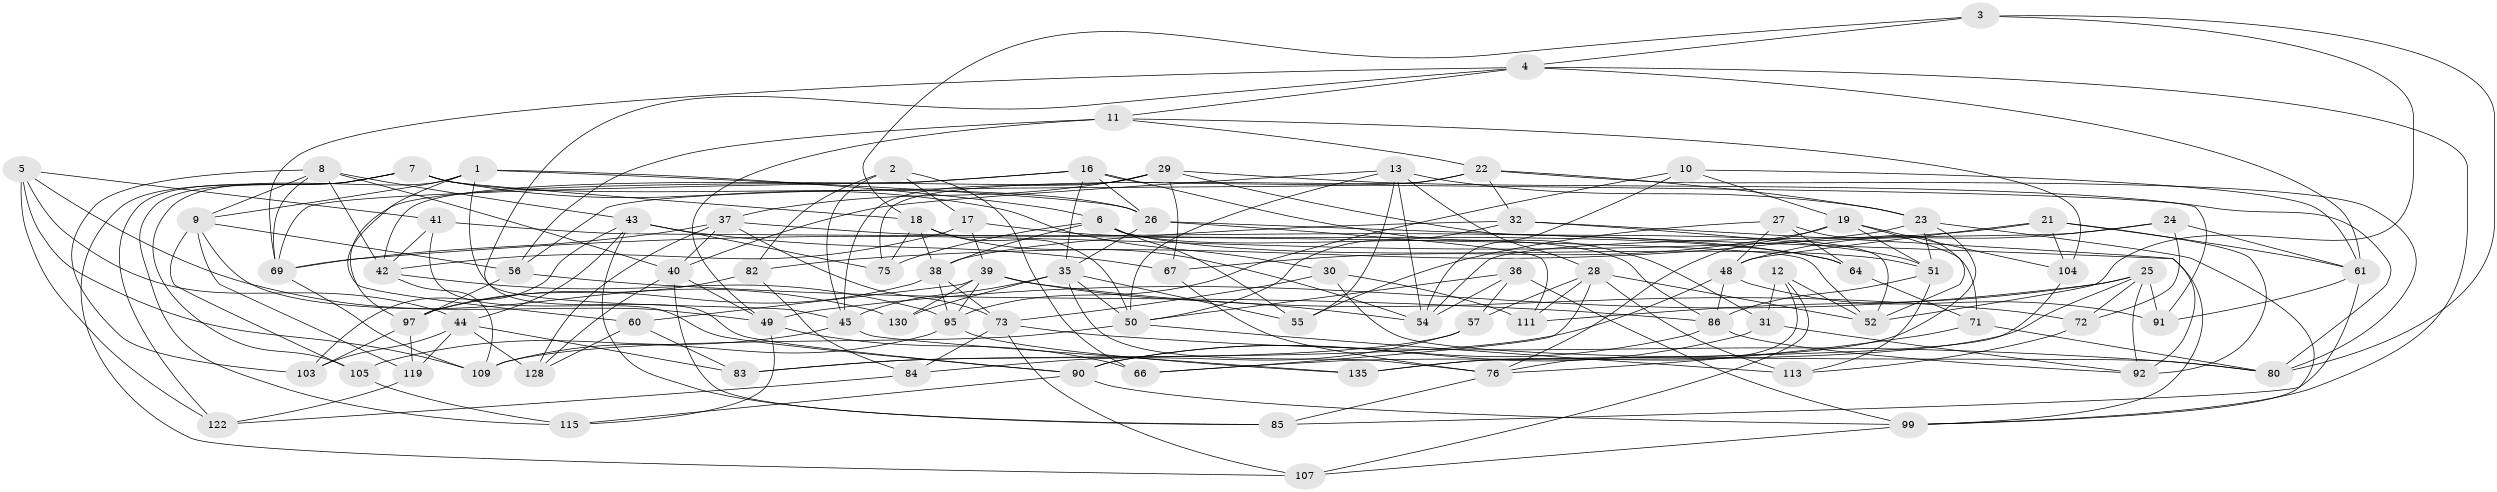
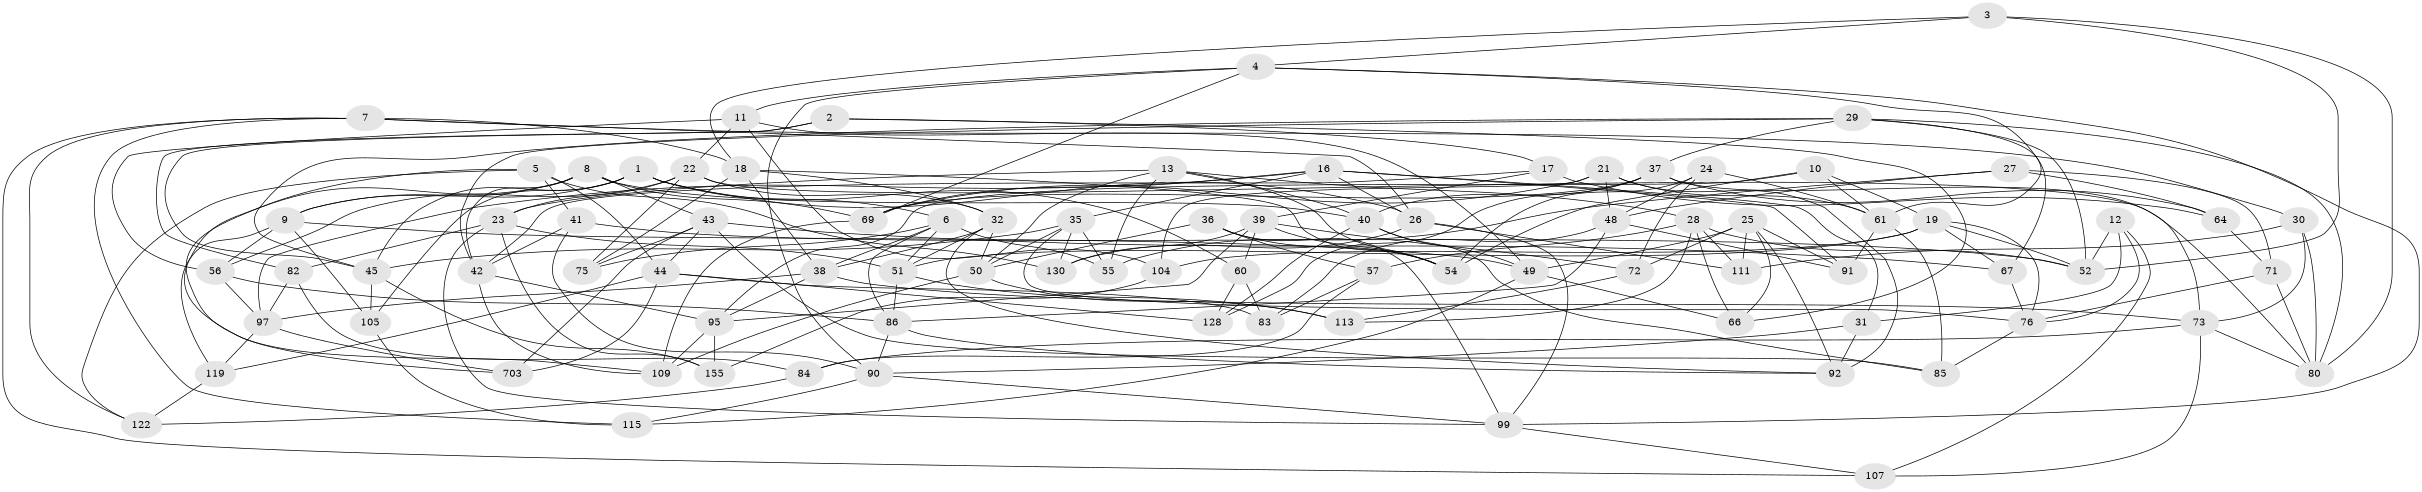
edge "18" -- "50": now "18" -- "32"
edge "26" -- "35": now "26" -- "130"
node "103": label "103" -> "703"
node "135": label "135" -> "155"
